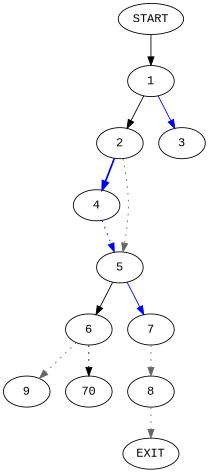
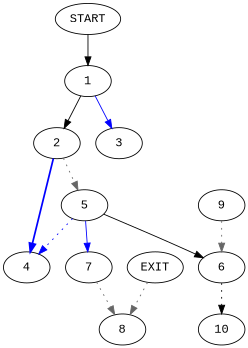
edge "4" -> "5": reversed
edge "6" -> "9": reversed
node "70": label "70" -> "10"
edge "8" -> "EXIT": reversed
